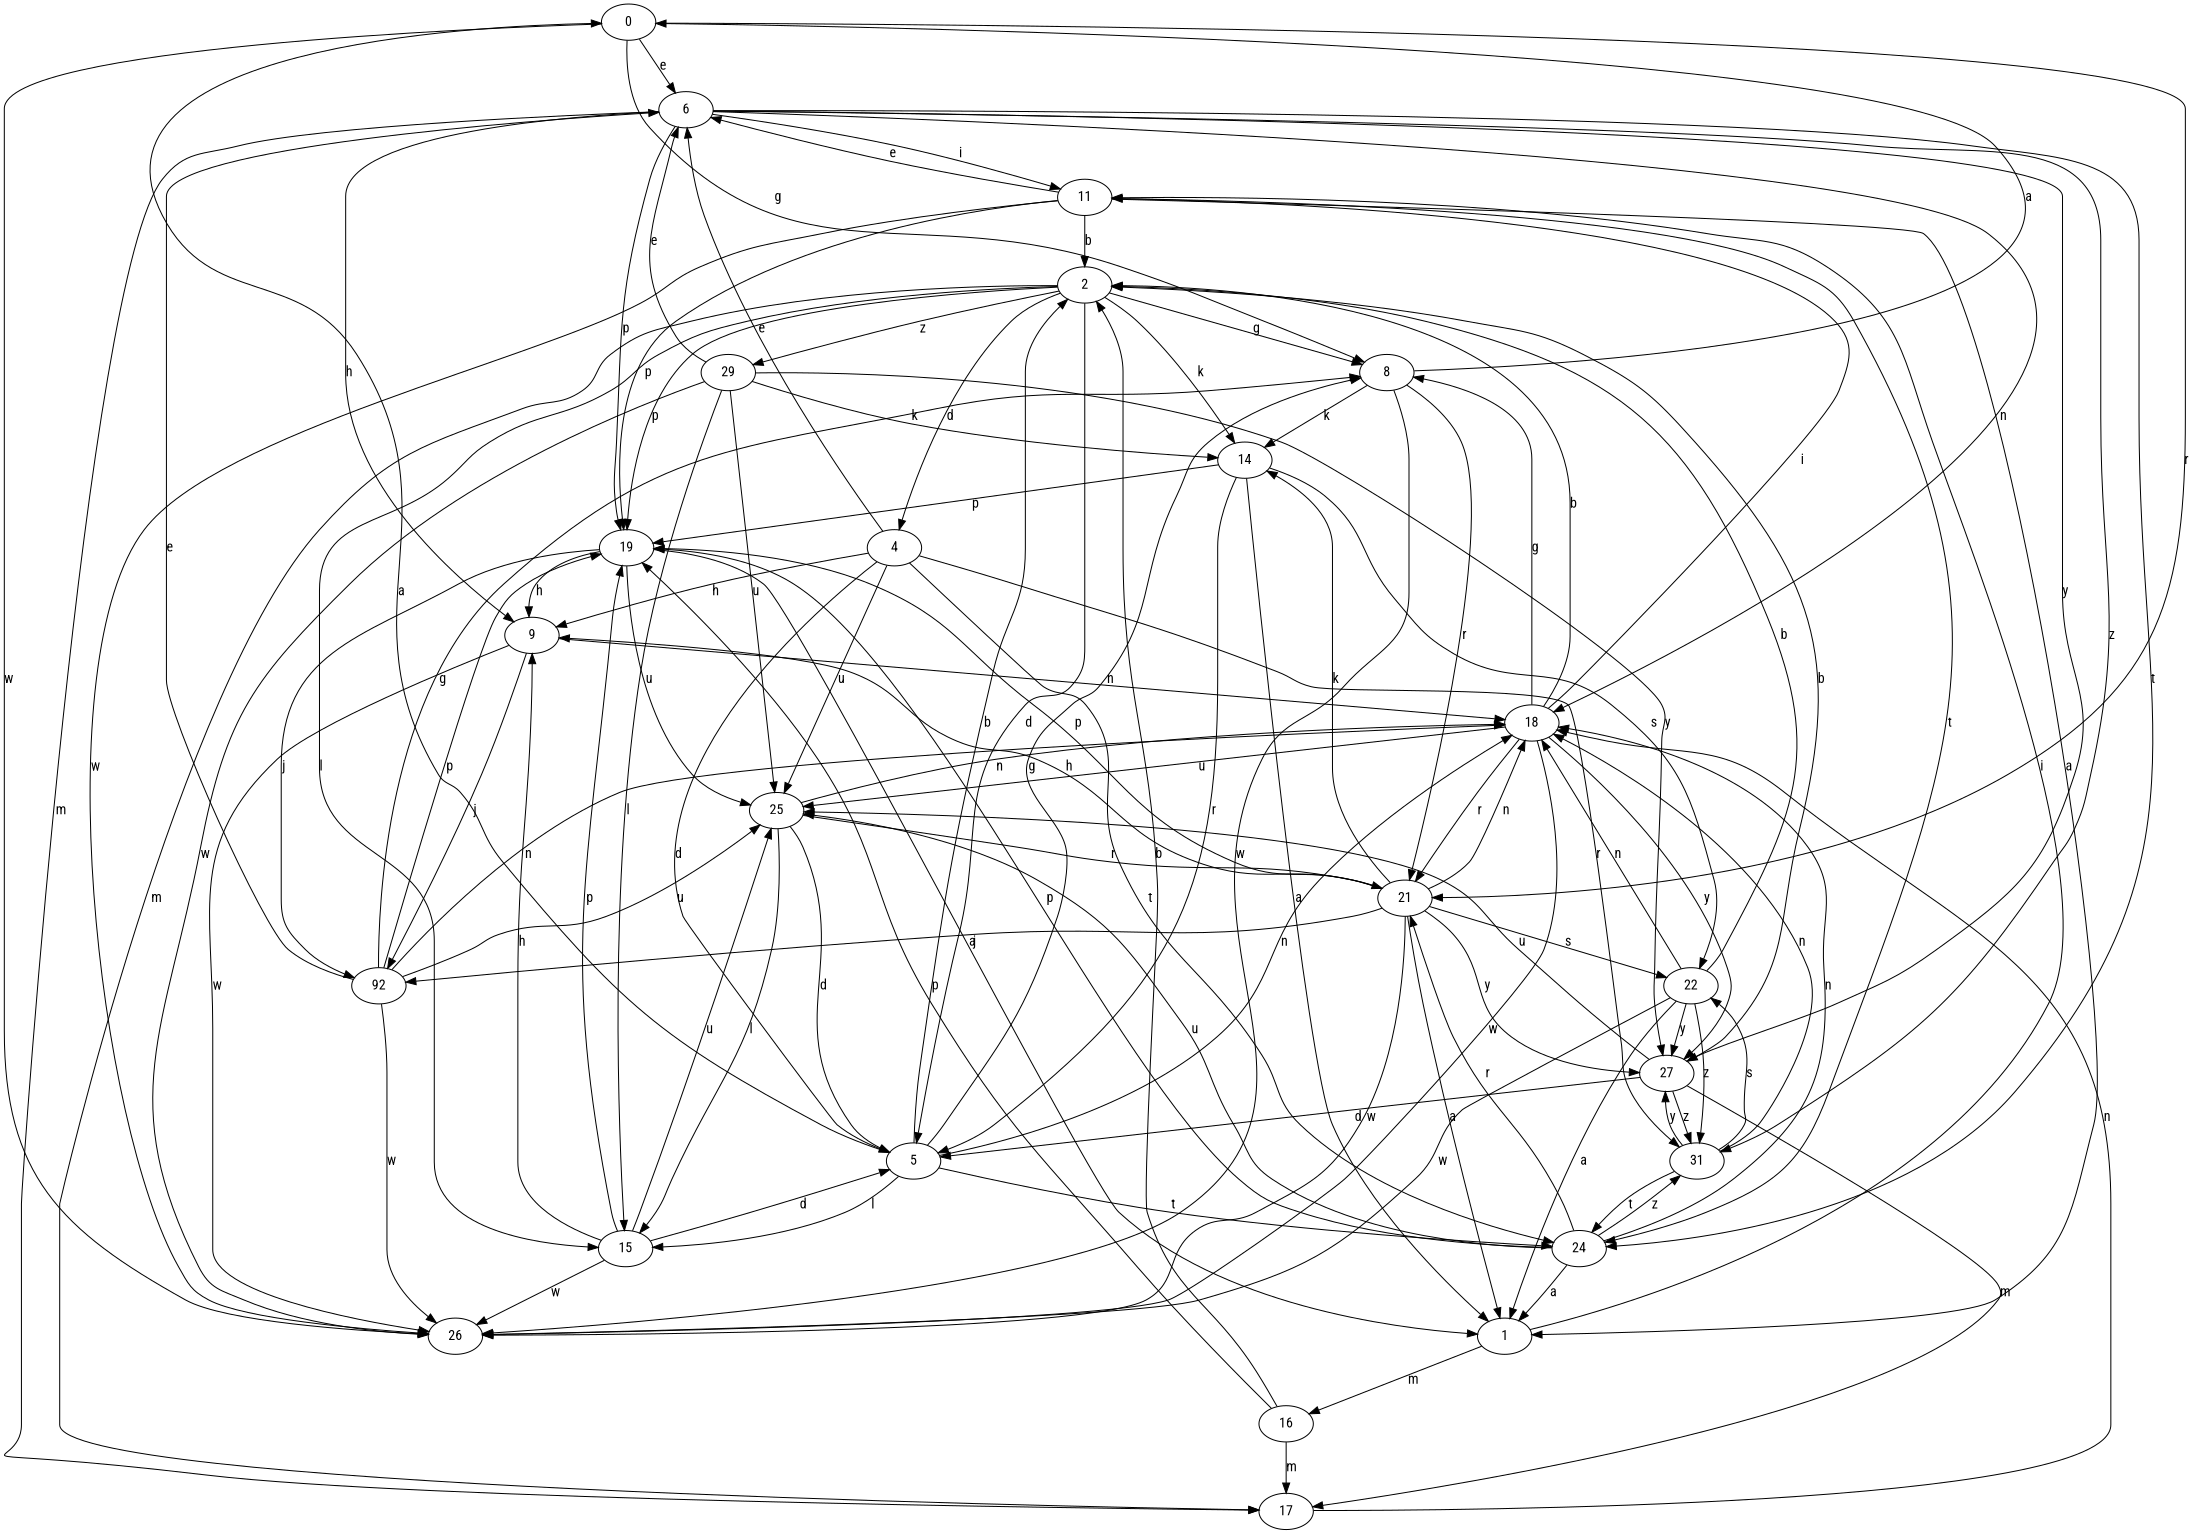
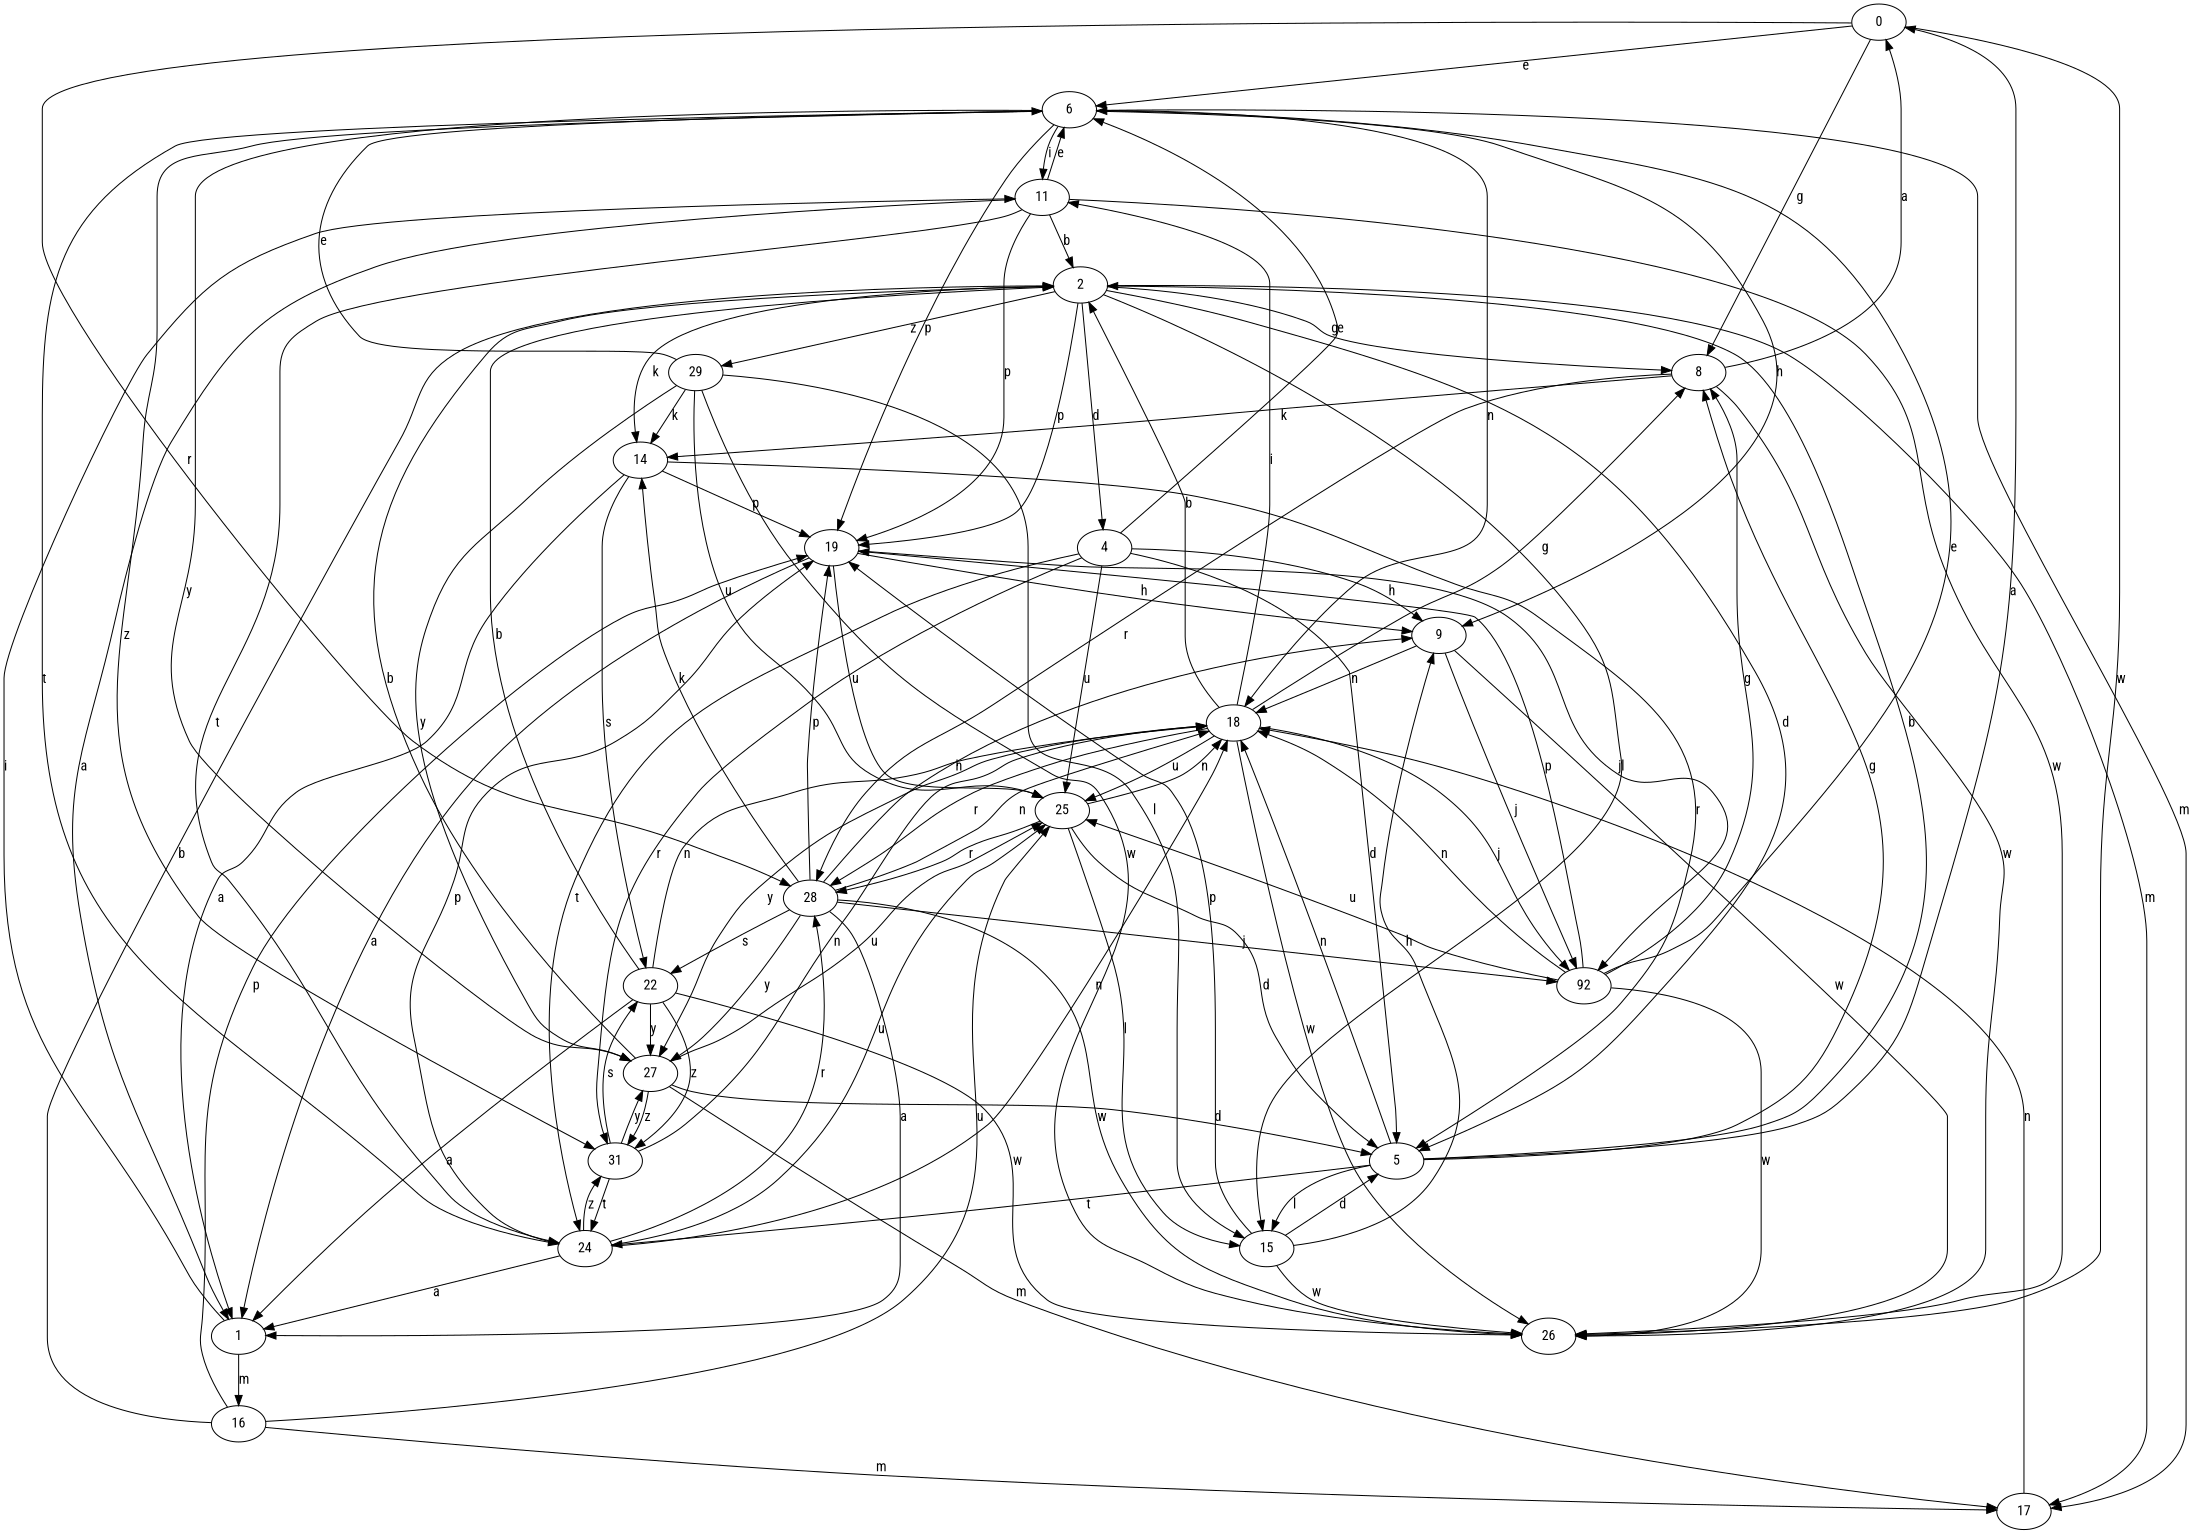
edge "18" -> "92": added, label "j"
node "21": label "21" -> "28"
edge "15" -> "25": now "16" -> "25"
